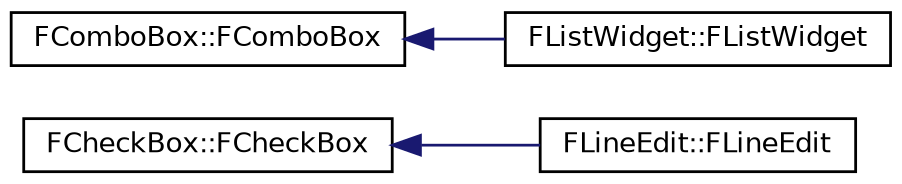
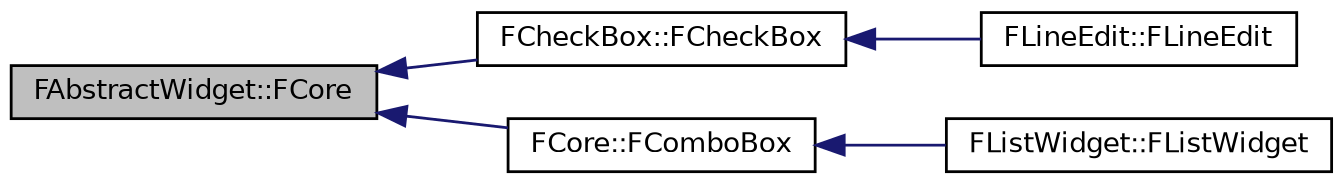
node "FComboBox::FComboBox": label "FComboBox::FComboBox" -> "FCore::FComboBox"
node "FAbstractWidget::FCore": added
